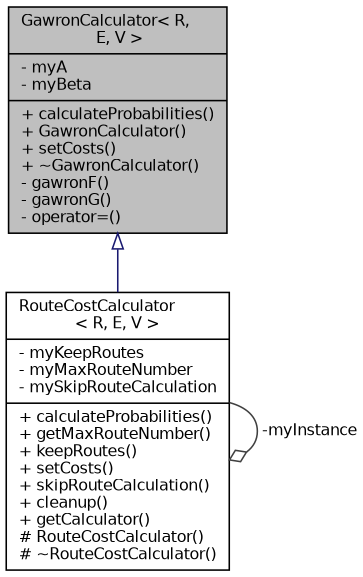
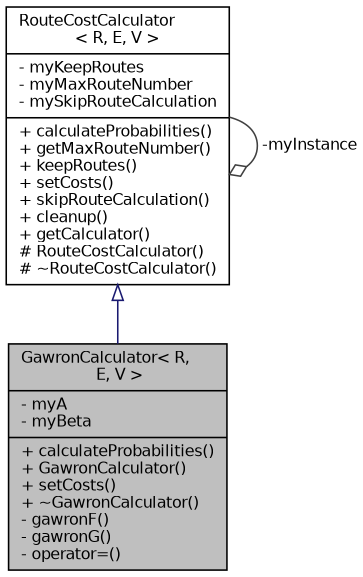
edge "RouteCostCalculator" -> "GawronCalculator< R,": reversed
